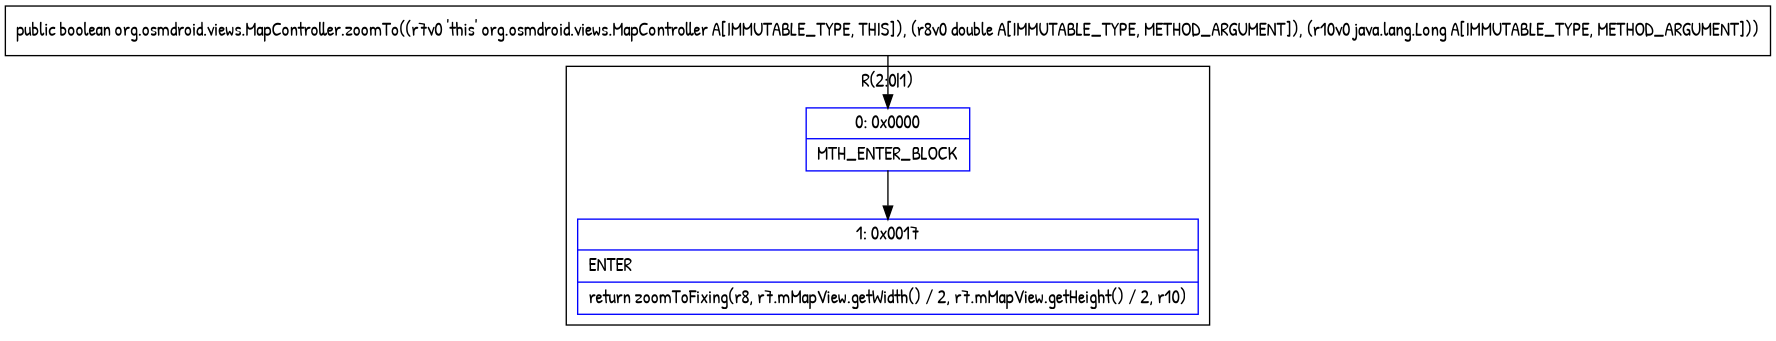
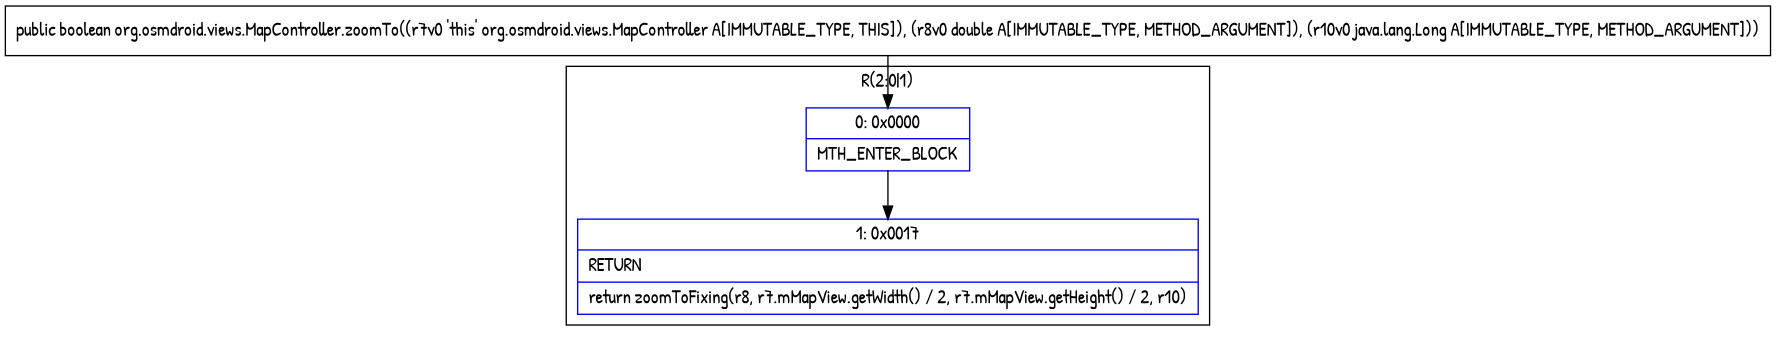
node "1: 0x0017": text "ENTER" -> "RETURN"
